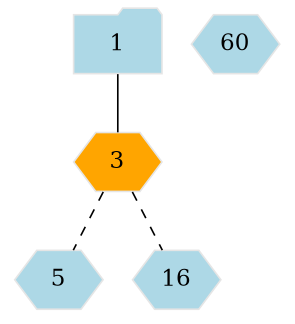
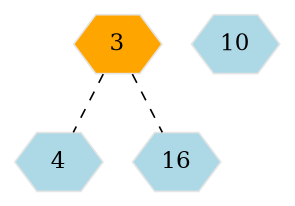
node "1": removed
node "60": label "60" -> "10"
node "5": label "5" -> "4"
